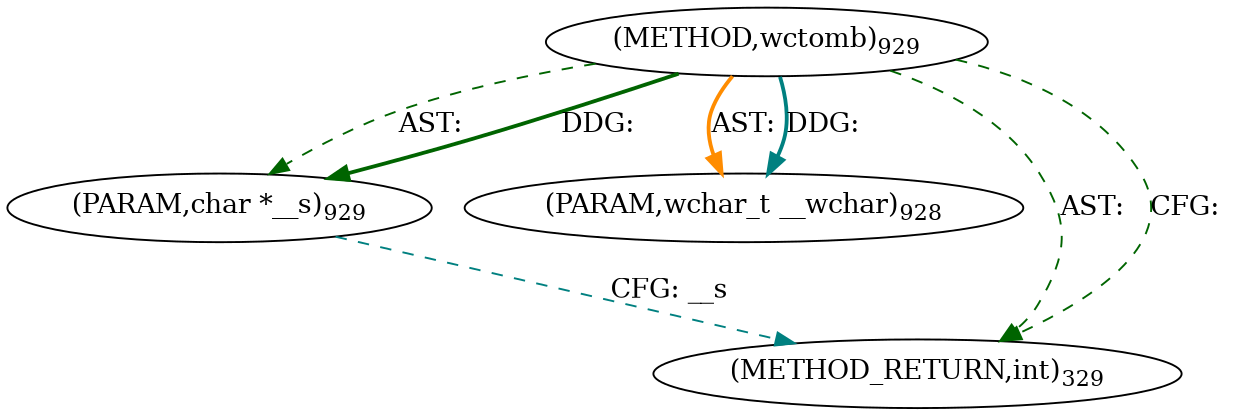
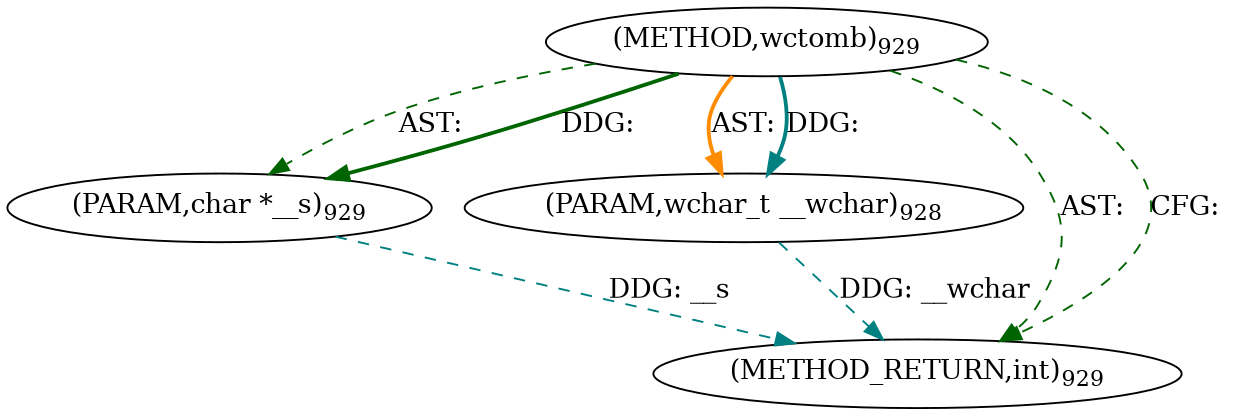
edge "(PARAM,wchar_t __wchar)" -> "(METHOD_RETURN,int)": added, label "DDG: __wchar"
edge "(PARAM,char *__s)" -> "(METHOD_RETURN,int)": label "CFG: __s" -> "DDG: __s"
node "(METHOD_RETURN,int)": text "329" -> "929"
